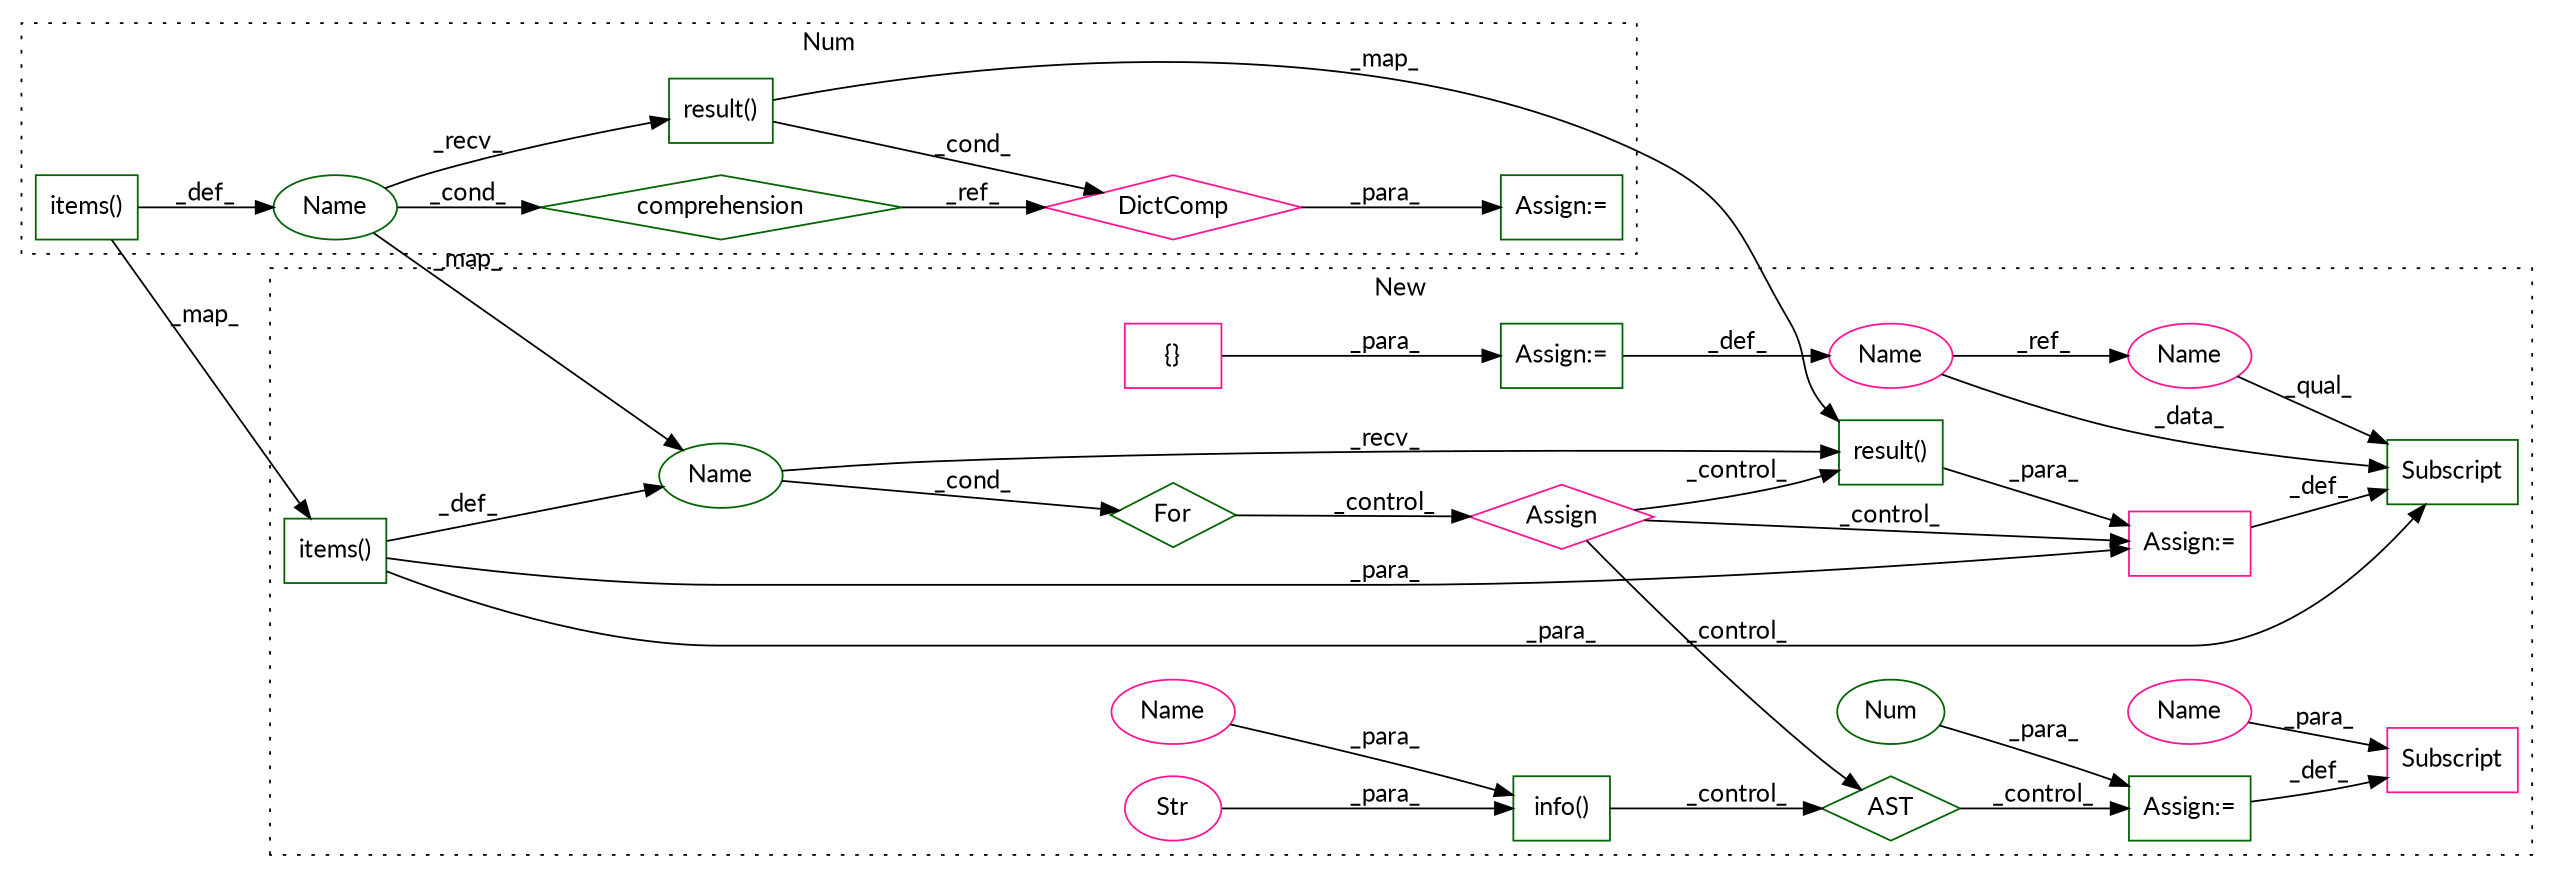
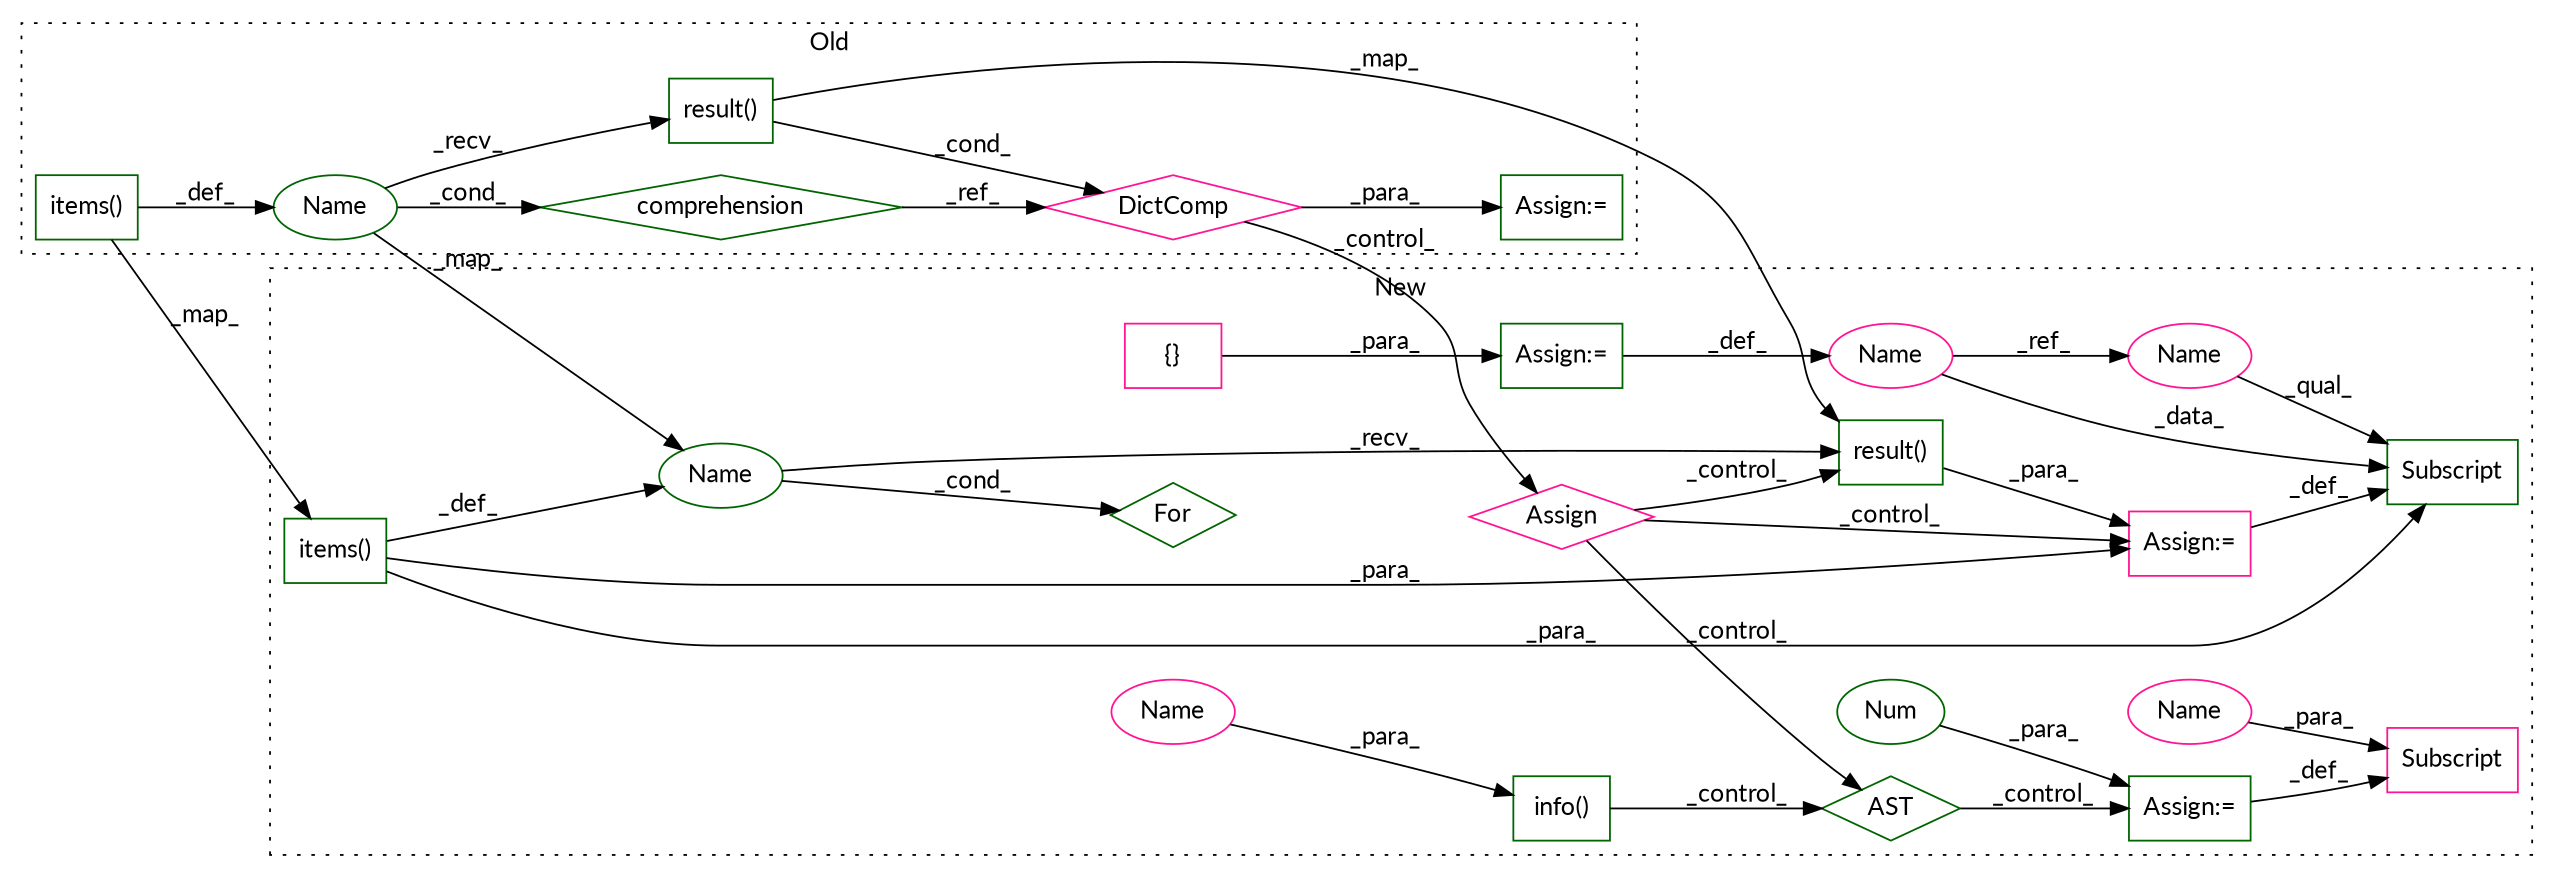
cluster "Num": label "Num" -> "Old"
edge "For" -> "Assign": now "DictComp" -> "Assign"
node "Str": removed
